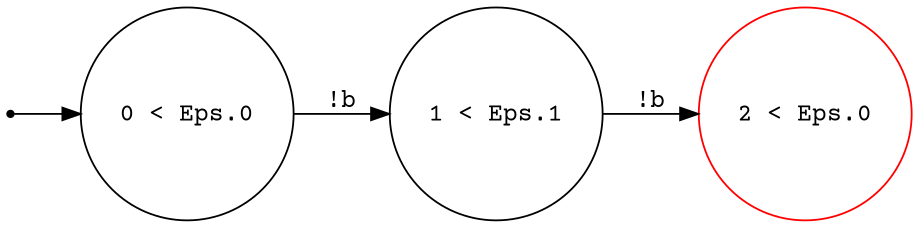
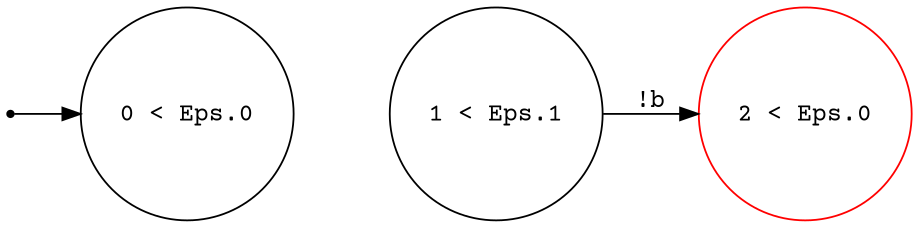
edge "0 < Eps.0" -> "1 < Eps.1": removed, label "!b"
